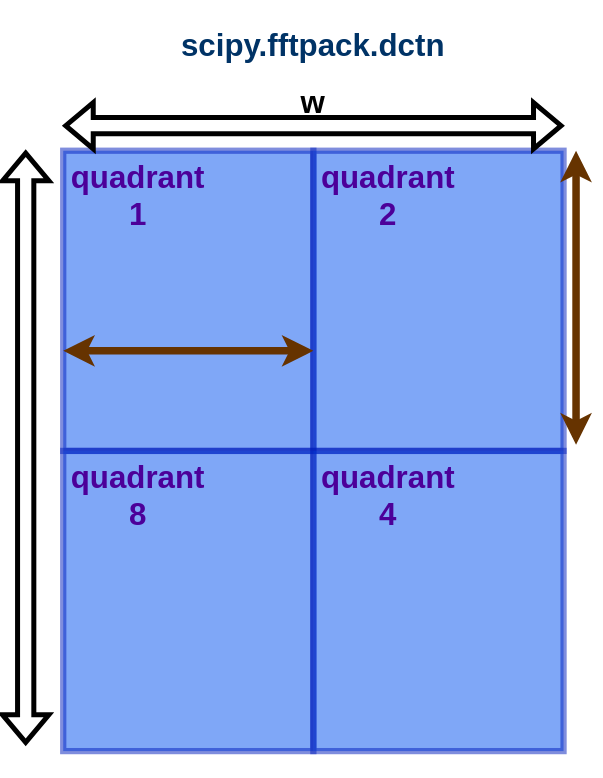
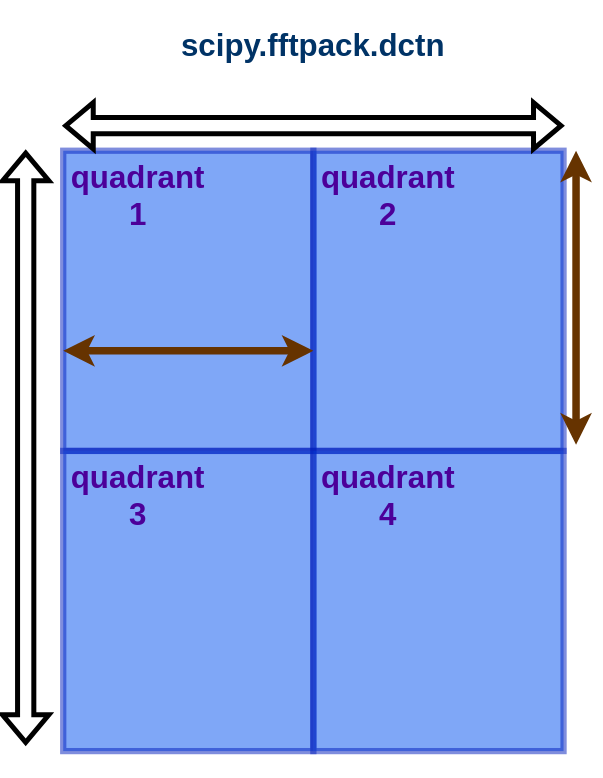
node "w": removed
node "quadrant 8": label "quadrant 8" -> "quadrant 3"
